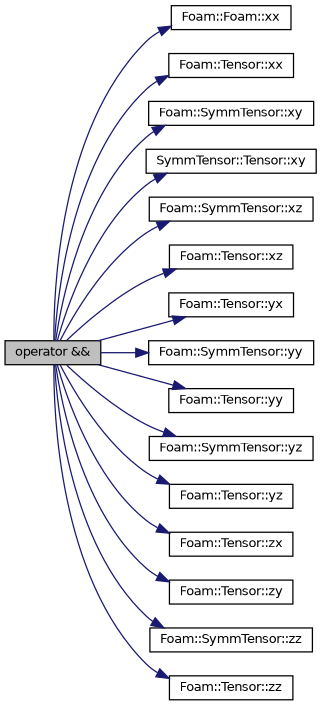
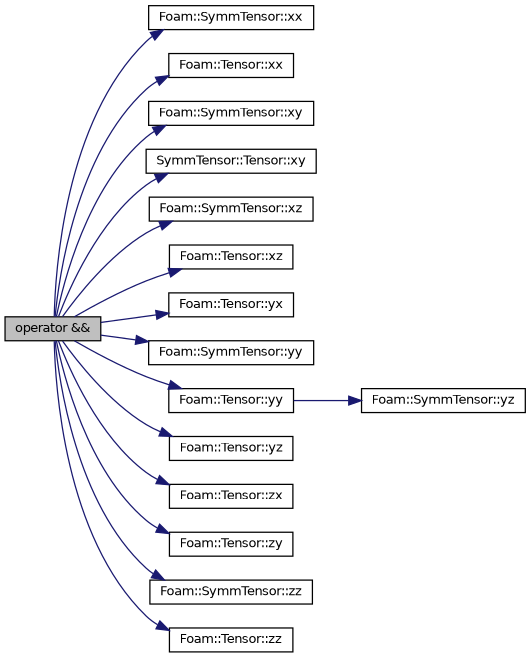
node "Foam::Foam::xx": label "Foam::Foam::xx" -> "Foam::SymmTensor::xx"
edge "operator &&" -> "Foam::SymmTensor::yz": now "Foam::Tensor::yy" -> "Foam::SymmTensor::yz"
